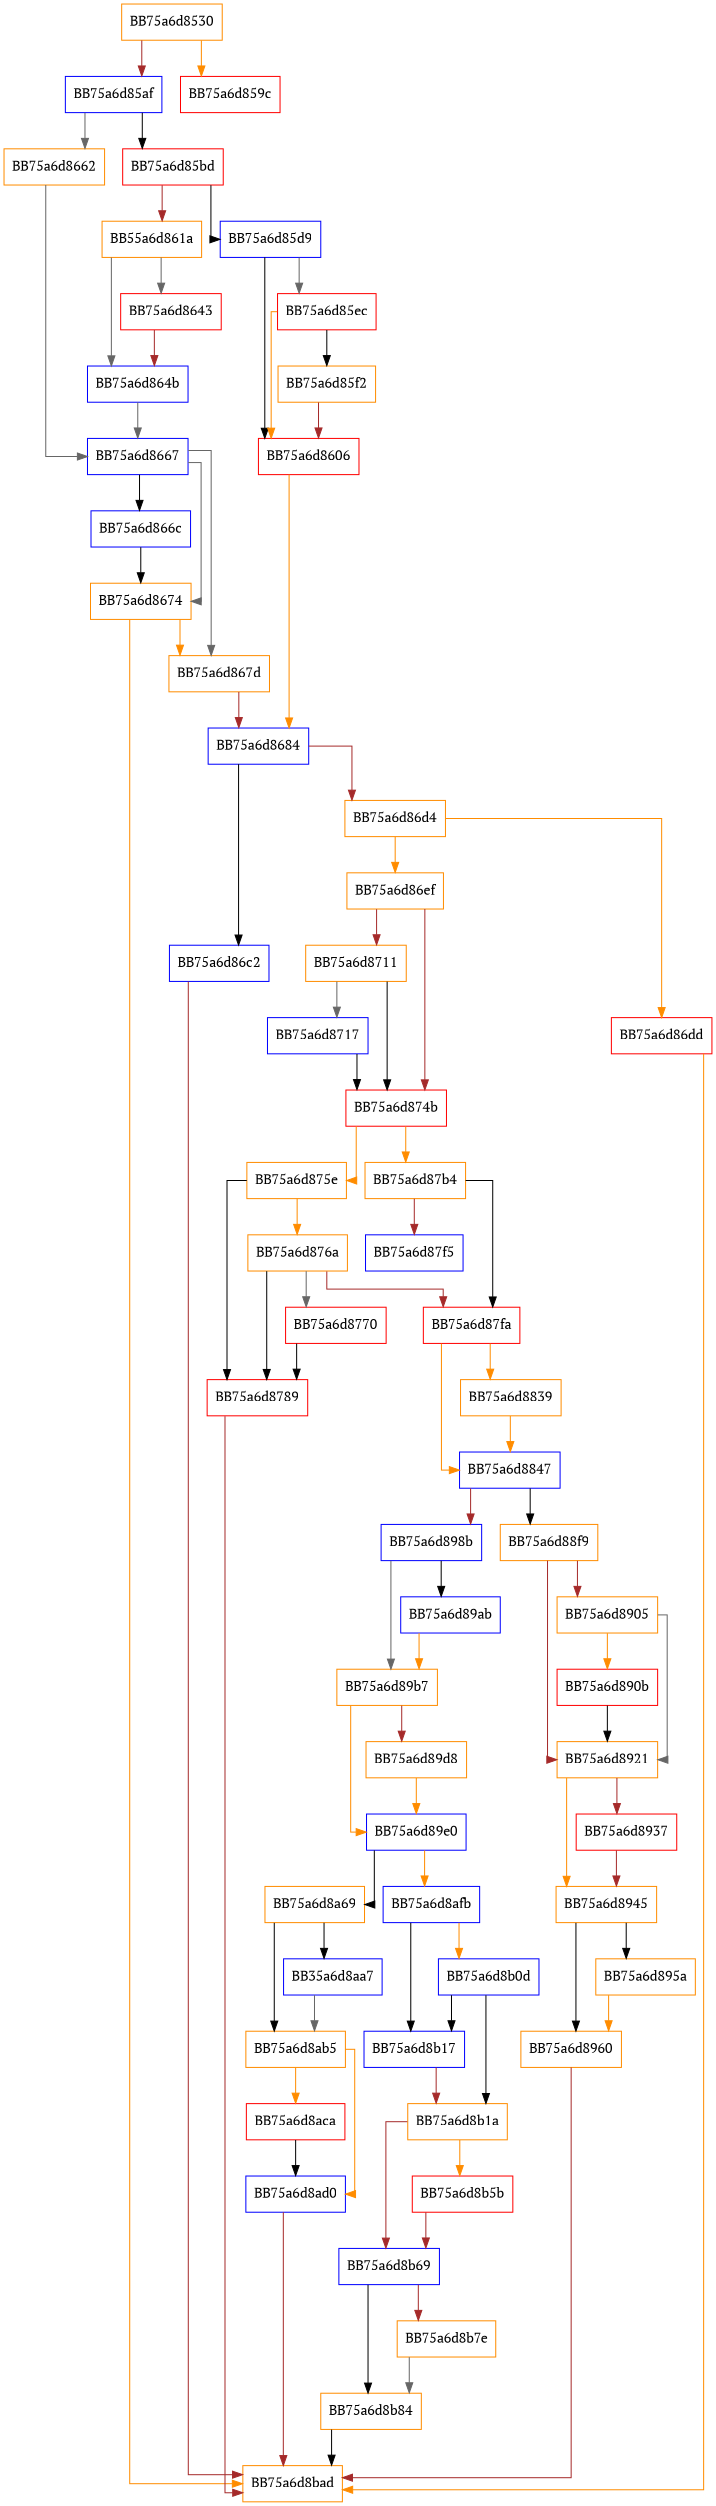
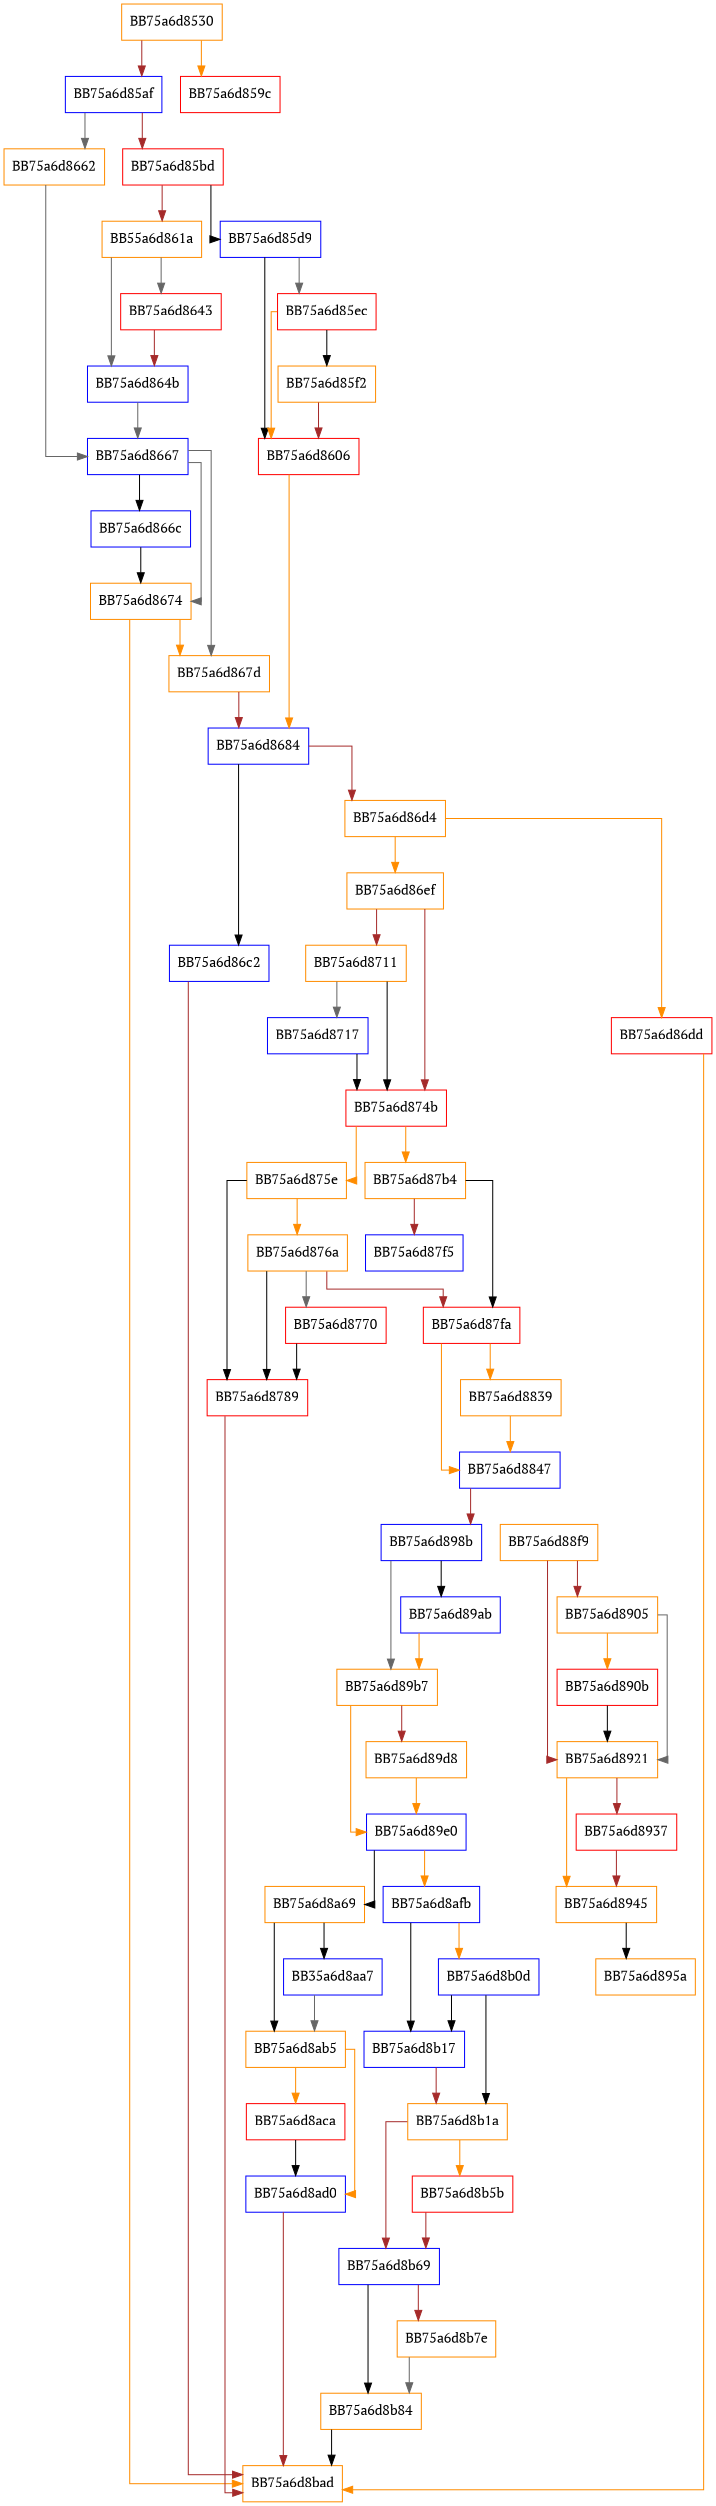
edge "BB75a6d85af" -> "BB75a6d85bd": color black -> brown
edge "BB75a6d8847" -> "BB75a6d88f9": removed
node "BB75a6d8960": removed
